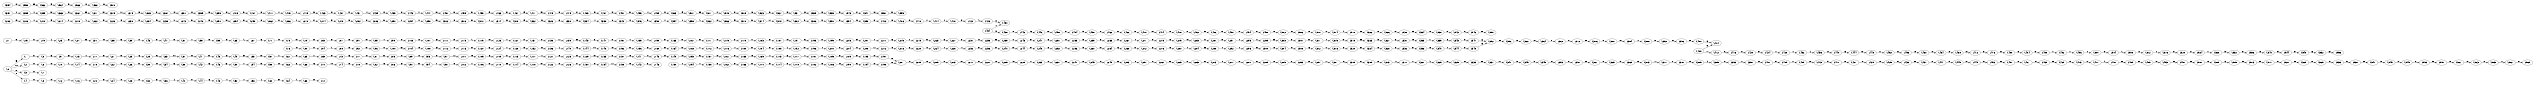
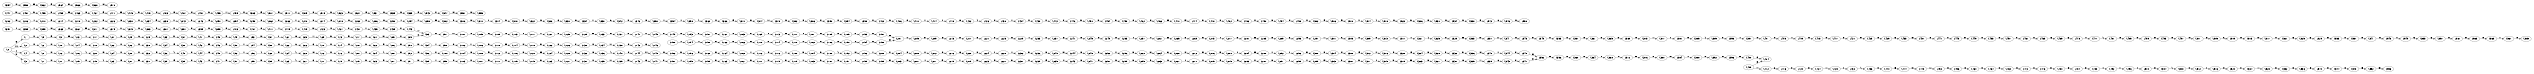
edge "S443" -> "S447": now "S443" -> "S93"
edge "S434" -> "S430": reversed
edge "S72" -> "S76": added, label "M"
edge "S7" -> "S11": added, label "A"
